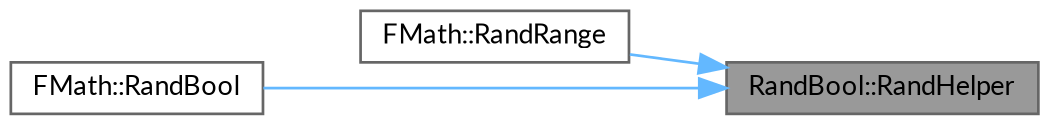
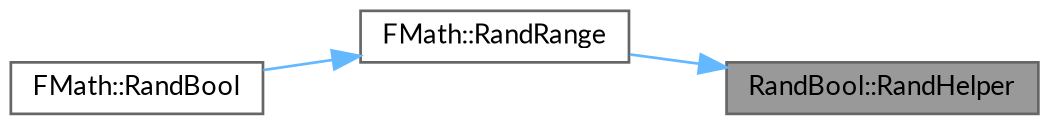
edge "FMath::RandBool" -> "RandBool::RandHelper": now "FMath::RandBool" -> "FMath::RandRange"
